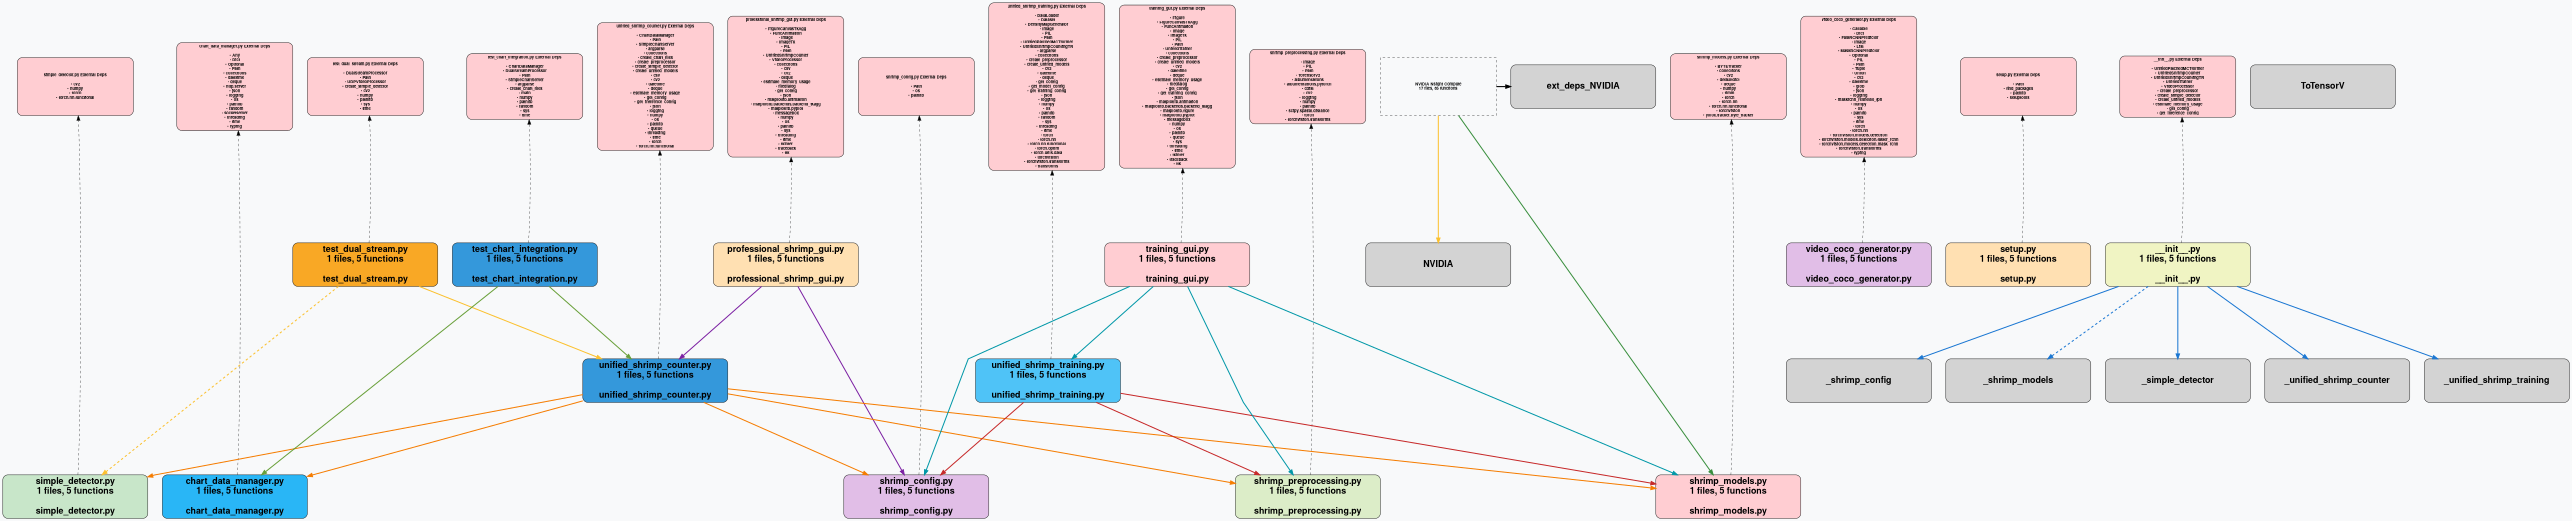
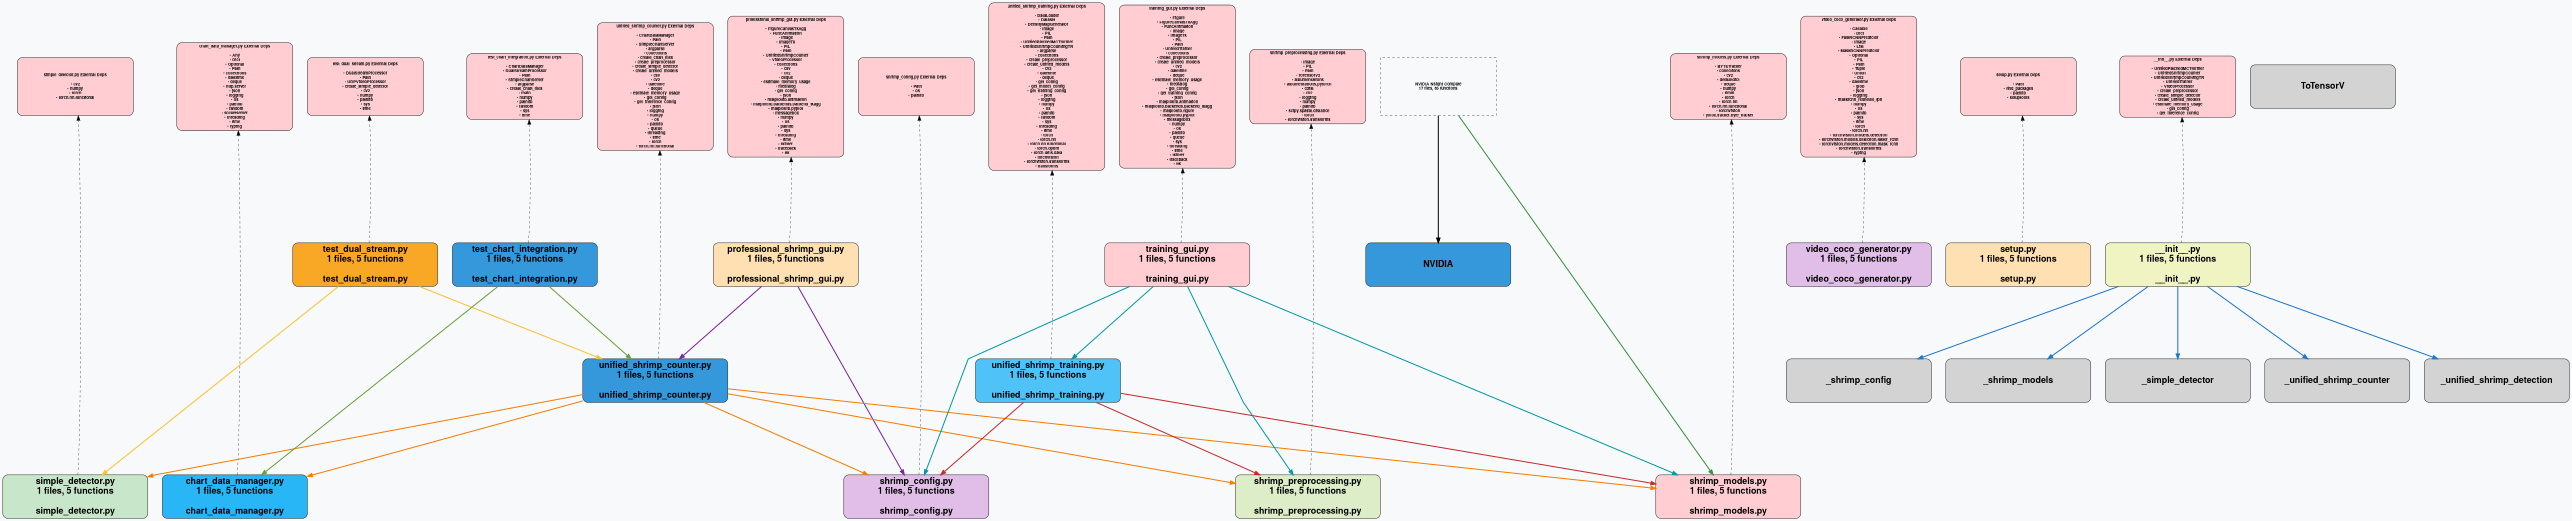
node "ext_deps_NVIDIA": removed
edge "NVIDIA Nsight Compute 17 files, 85 functions" -> "NVIDIA": color #fbc02d -> black
node "NVIDIA": fillcolor lightgrey -> #3498db
edge "__init__.py 1 files, 5 functions __init__.py" -> "_shrimp_models": style dashed -> solid
edge "test_dual_stream.py 1 files, 5 functions test_dual_stream.py" -> "simple_detector.py 1 files, 5 functions simple_detector.py": style dashed -> solid
node "_unified_shrimp_training": label "_unified_shrimp_training" -> "_unified_shrimp_detection"
